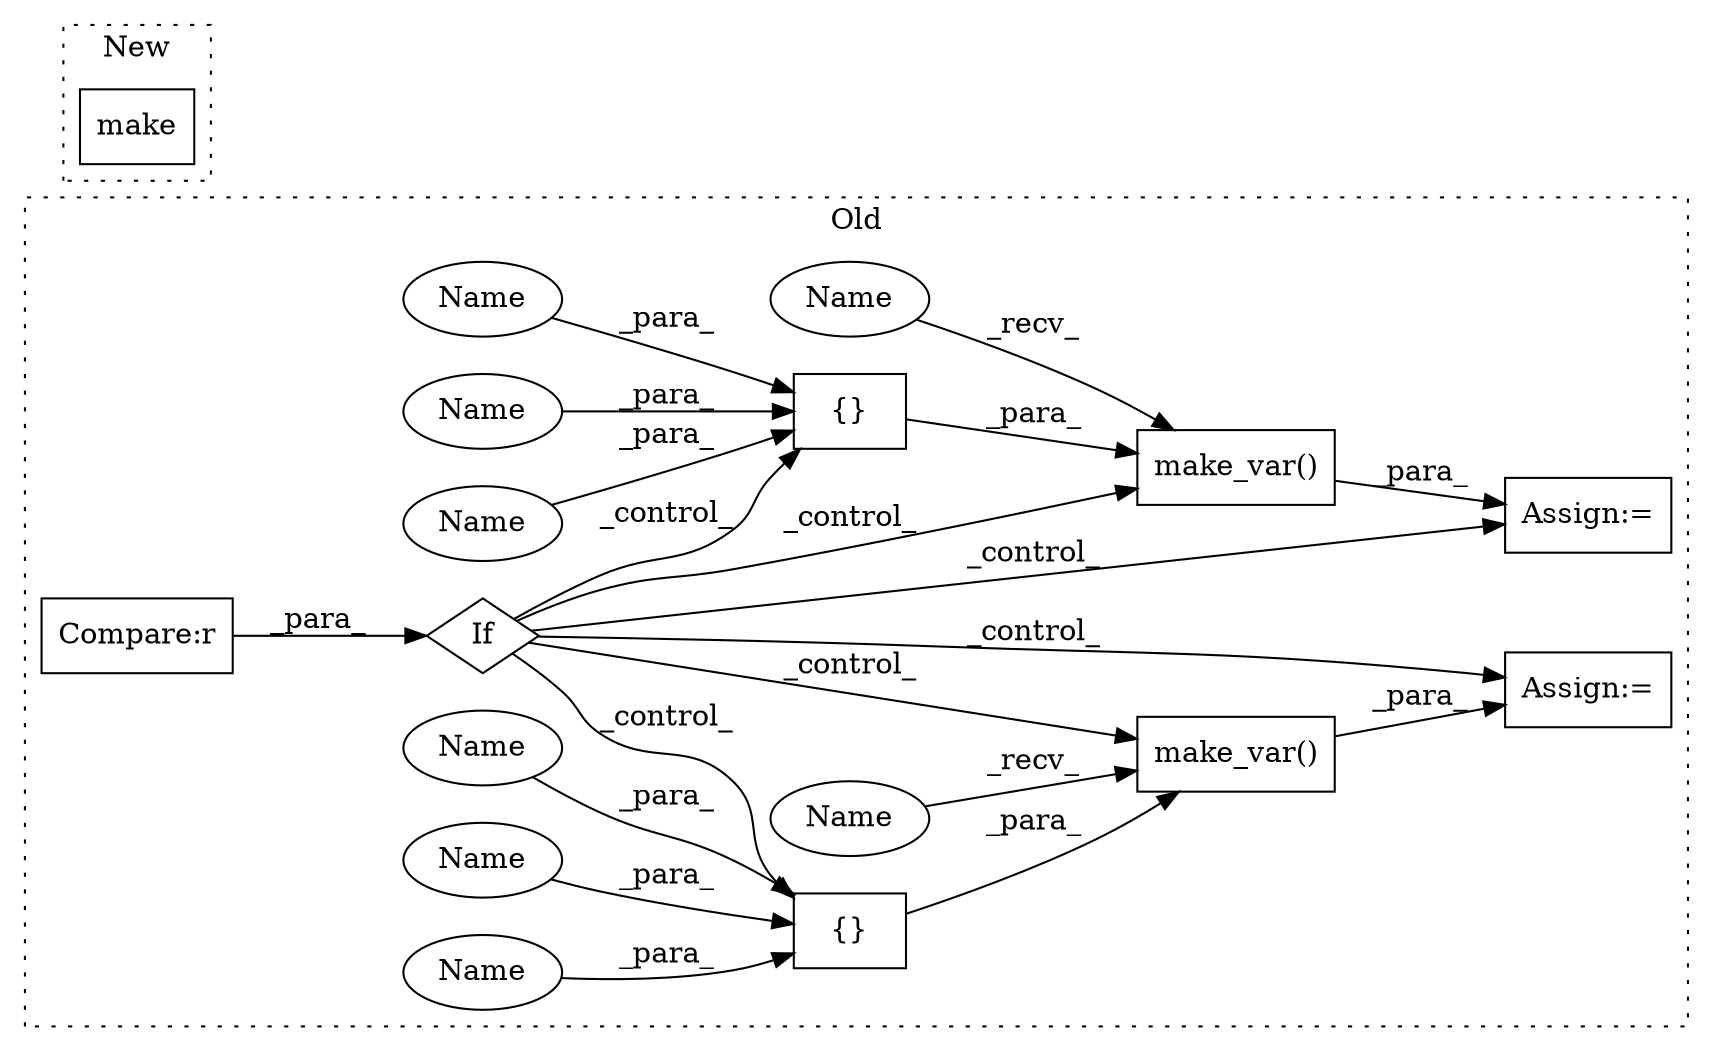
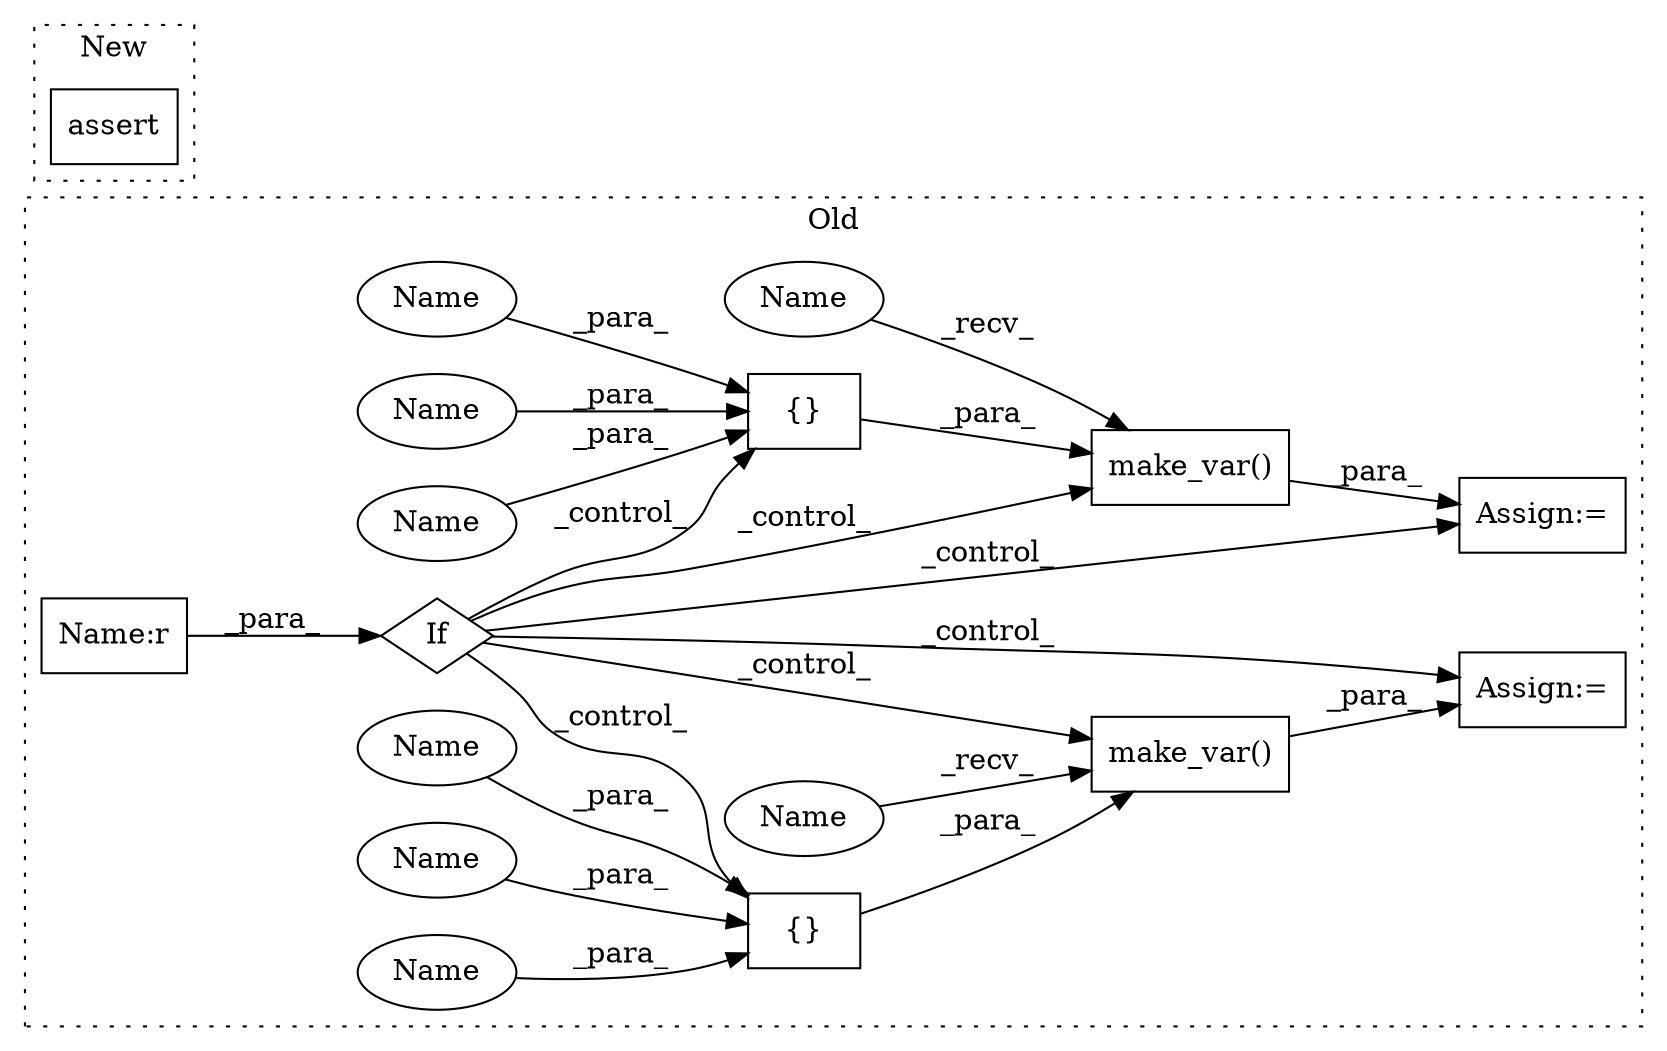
node "make": label "make" -> "assert"
node "Compare:r": label "Compare:r" -> "Name:r"
